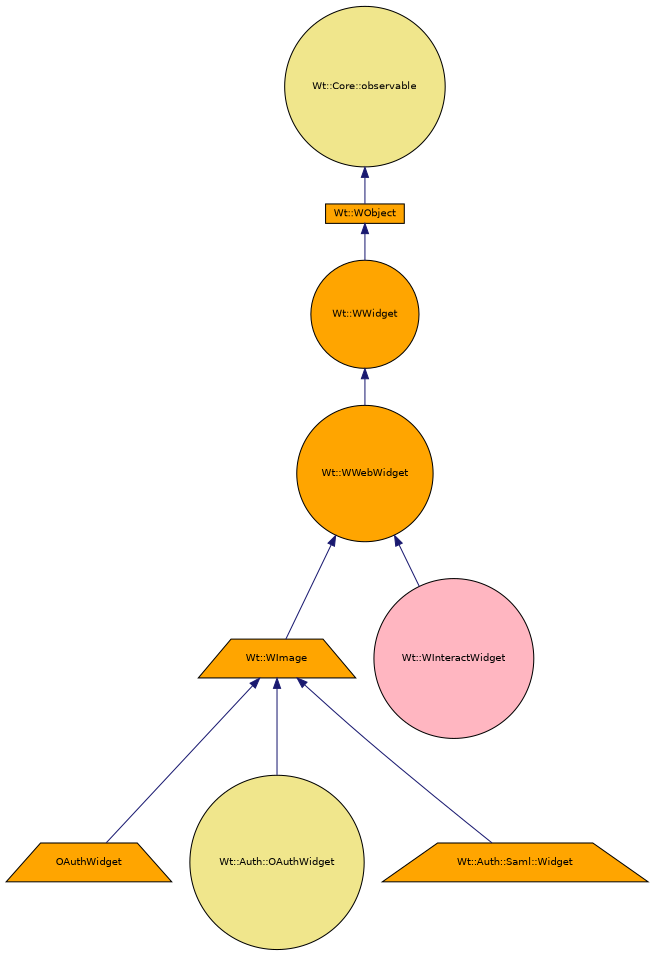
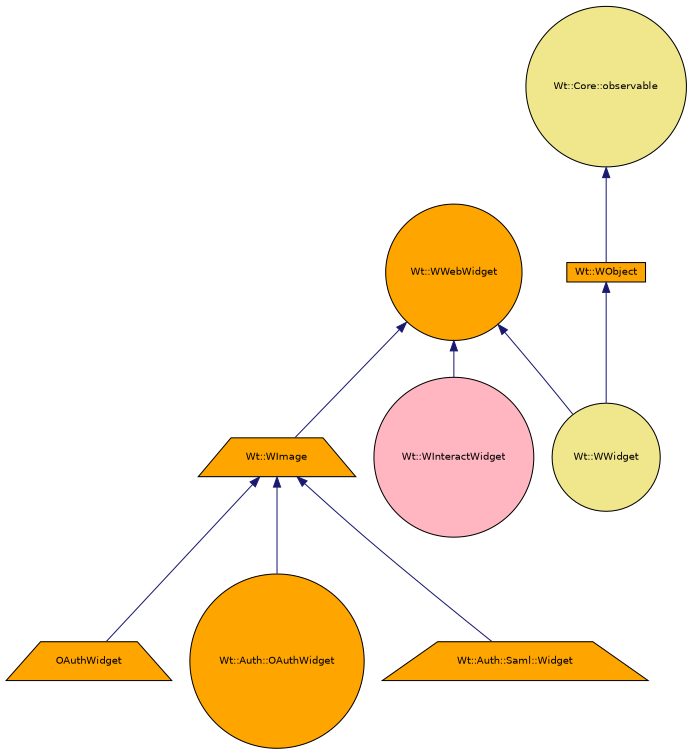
node "Wt::WWidget": fillcolor orange -> khaki
edge "Wt::WWebWidget" -> "Wt::WWidget": reversed
node "Wt::Auth::OAuthWidget": fillcolor khaki -> orange
